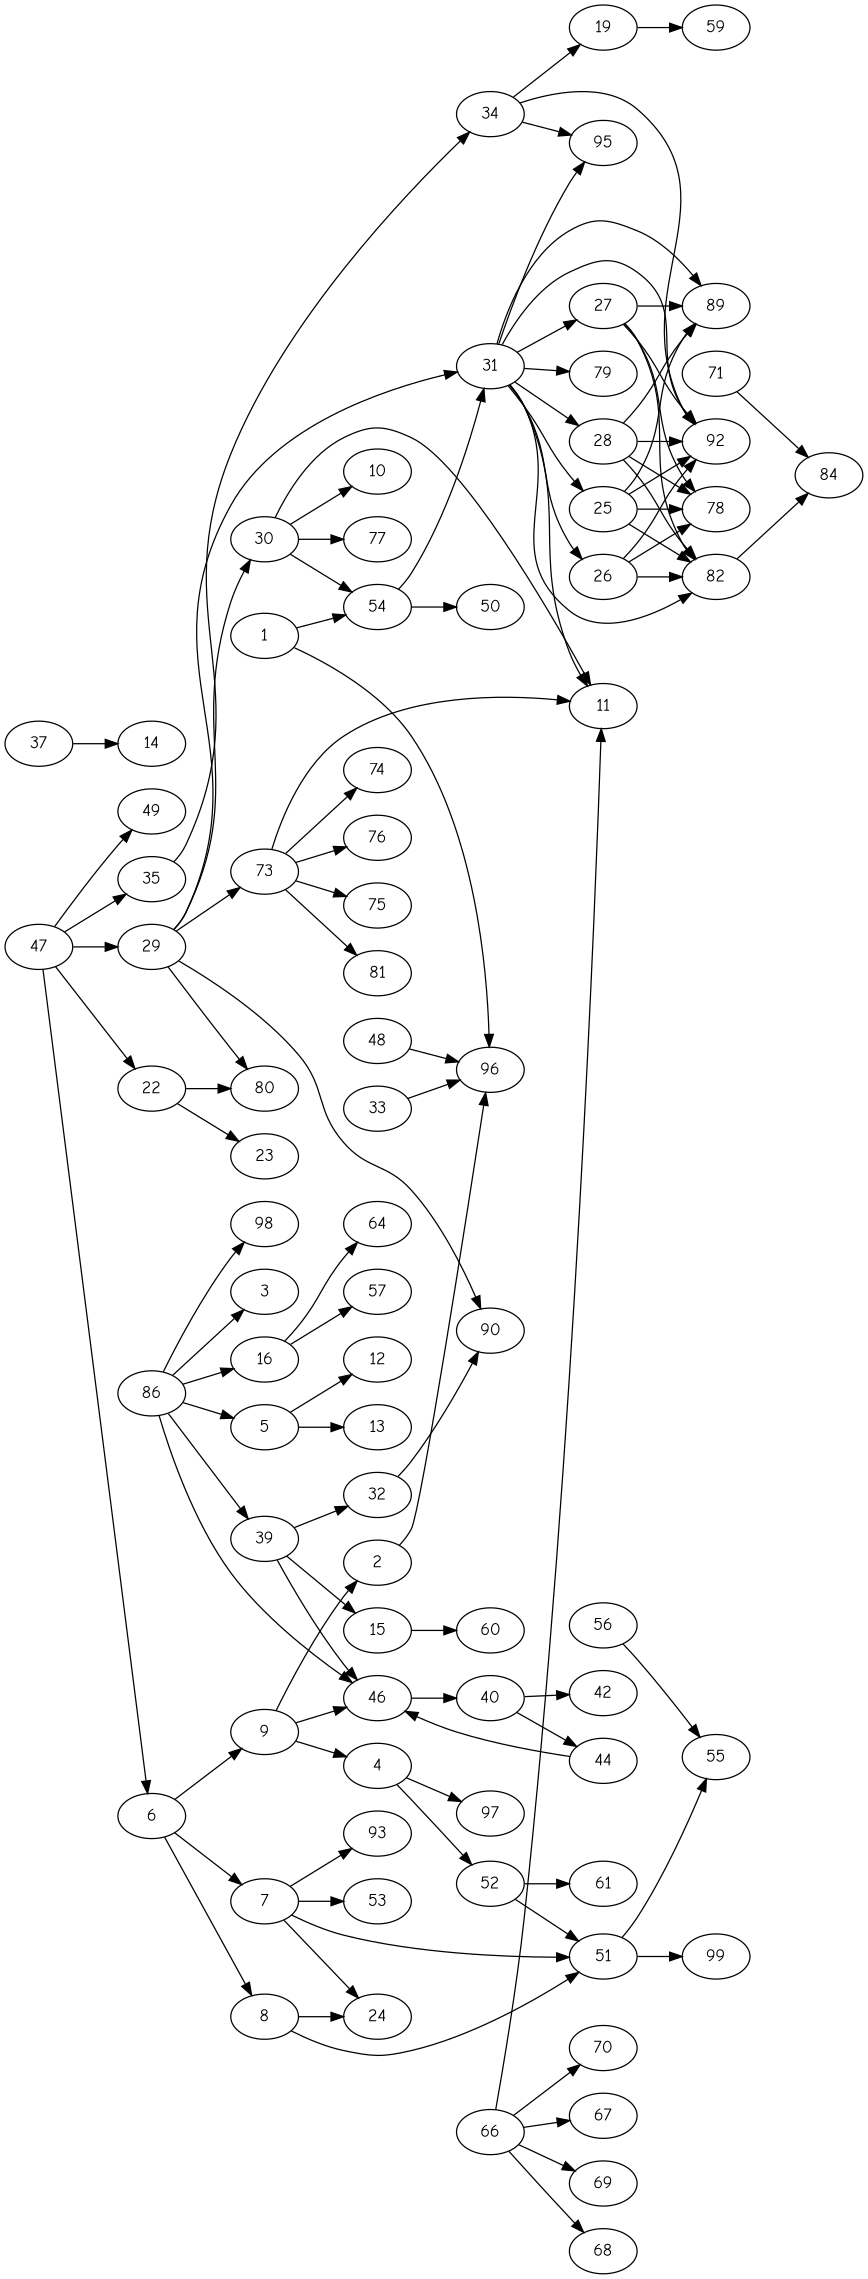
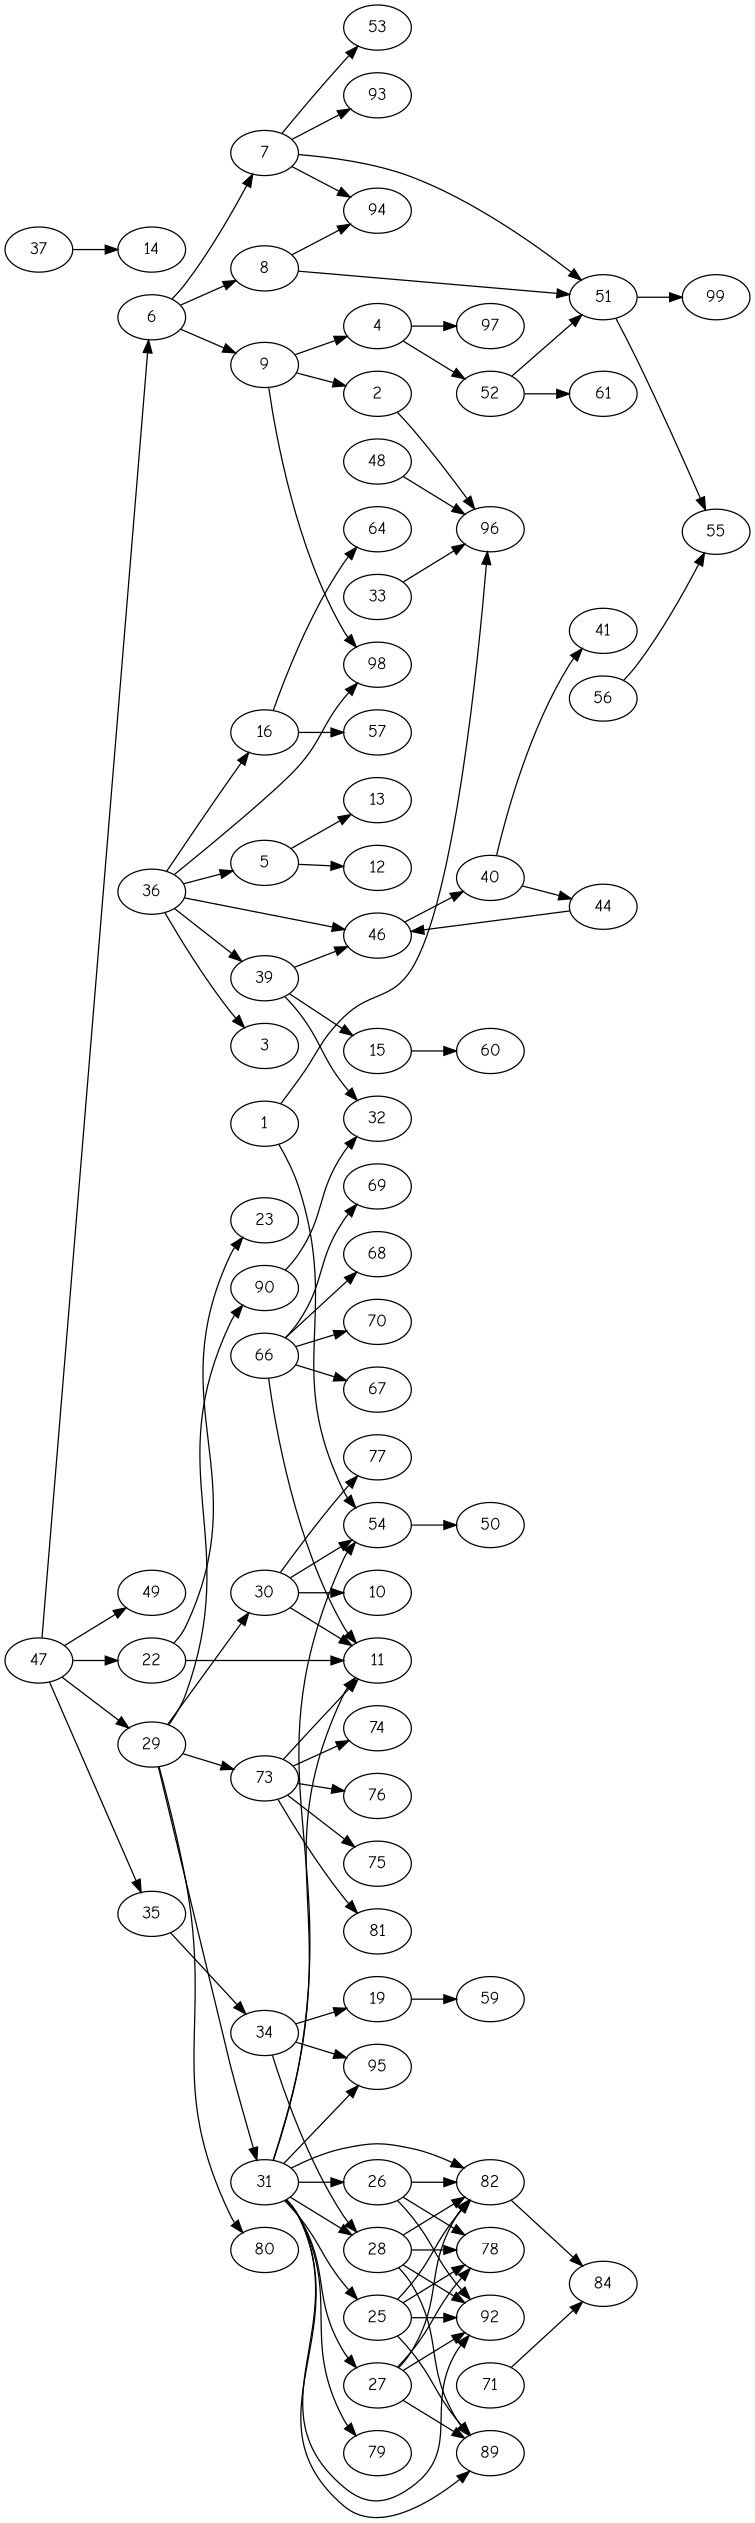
edge "34" -> "92": now "34" -> "28"
edge "54" -> "31": reversed
edge "22" -> "80": now "22" -> "11"
node "86": label "86" -> "36"
edge "32" -> "90": reversed
node "42": label "42" -> "41"
edge "9" -> "46": now "9" -> "98"
node "24": label "24" -> "94"
